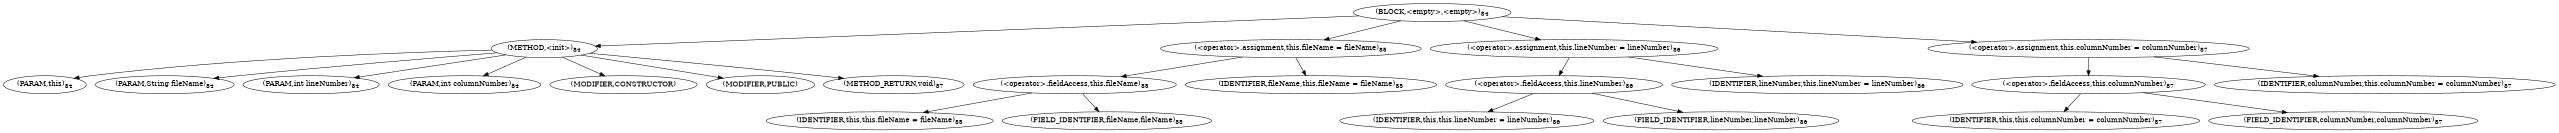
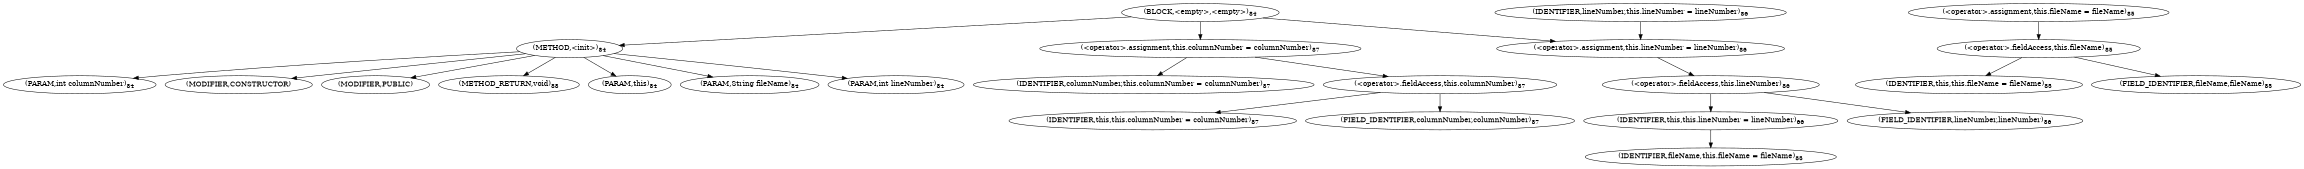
edge "(BLOCK,<empty>,<empty>)" -> "(<operator>.assignment,this.fileName = fileName)": removed
edge "(<operator>.assignment,this.fileName = fileName)" -> "(IDENTIFIER,fileName,this.fileName = fileName)": now "(IDENTIFIER,this,this.lineNumber = lineNumber)" -> "(IDENTIFIER,fileName,this.fileName = fileName)"
edge "(<operator>.assignment,this.lineNumber = lineNumber)" -> "(IDENTIFIER,lineNumber,this.lineNumber = lineNumber)": reversed
node "(METHOD_RETURN,void)": text "87" -> "88"
node "(IDENTIFIER,this,this.lineNumber = lineNumber)": text "86" -> "66"
